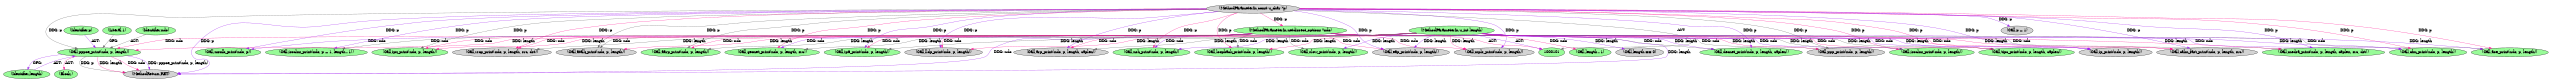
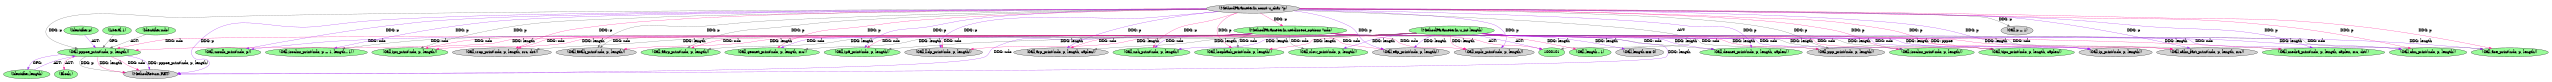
edge "(MethodParameterIn,const u_char *p)" -> "(Call,p + 1)": color purple -> gray40
edge "(MethodParameterIn,u_int length)" -> "(Call,length - 1)": label "DDG: ndo" -> "DDG: length"
edge "(MethodParameterIn,netdissect_options *ndo)" -> "(Call,calm_fast_print(ndo, p, length, src))": label "DDG: ndo" -> "DDG: pppoe"
